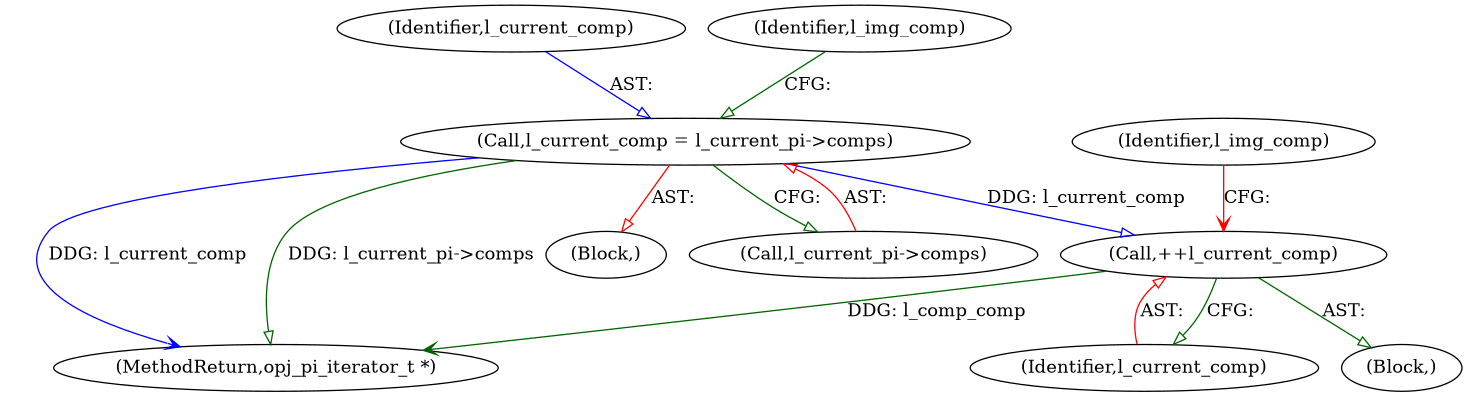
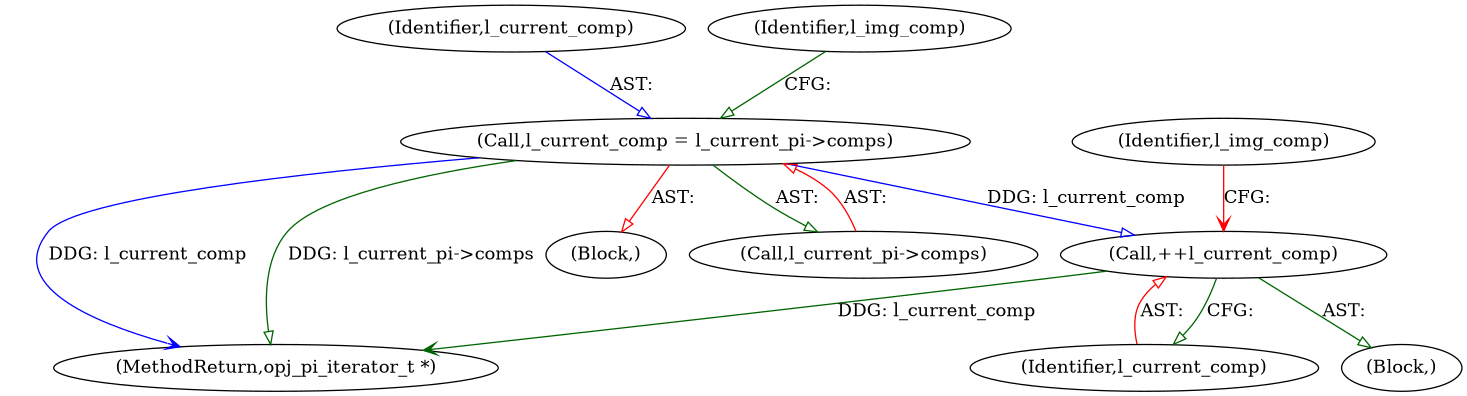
edge "(Call,l_current_comp = l_current_pi->comps)" -> "(Call,l_current_pi->comps)": label "CFG: " -> "AST: "
edge "(Call,++l_current_comp)" -> "(MethodReturn,opj_pi_iterator_t *)": label "DDG: l_comp_comp" -> "DDG: l_current_comp"
